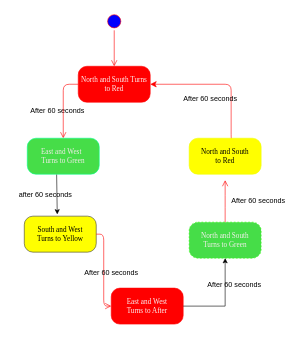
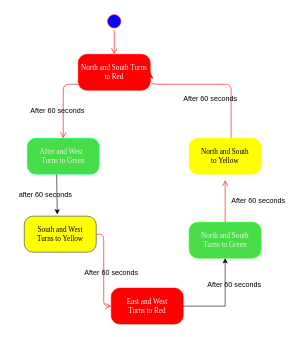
node "North and South Turns to Red": moved (114, 84) -> (114, 72)
node "East and West Turns to Green": label "East and West Turns to Green" -> "After and West Turns to Green"
node "North and South to Red": label "North and South to Red" -> "North and South to Yellow"
node "North and South Turns to Green": style dashed -> solid
node "East and West Turns to After": label "East and West Turns to After" -> "East and West Turns to Red"
